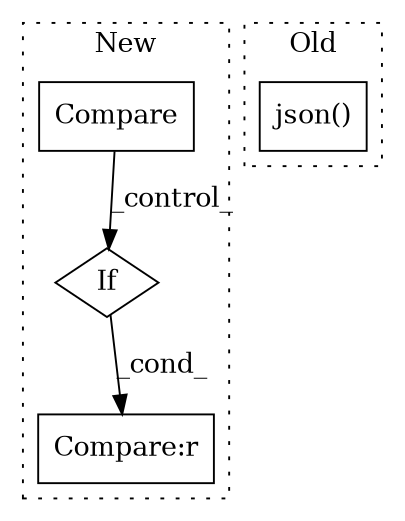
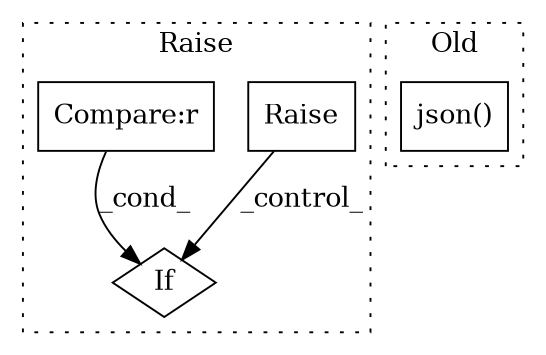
cluster "New": label "New" -> "Raise"
node "Compare": label "Compare" -> "Raise"
edge "If" -> "Compare:r": reversed
